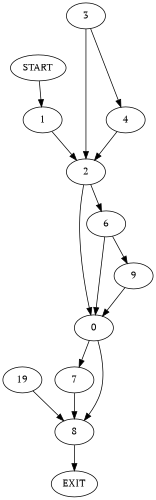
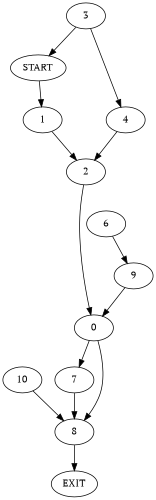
edge "3" -> "2": now "3" -> "START"
edge "2" -> "6": removed
edge "6" -> "0": removed
node "19": label "19" -> "10"
